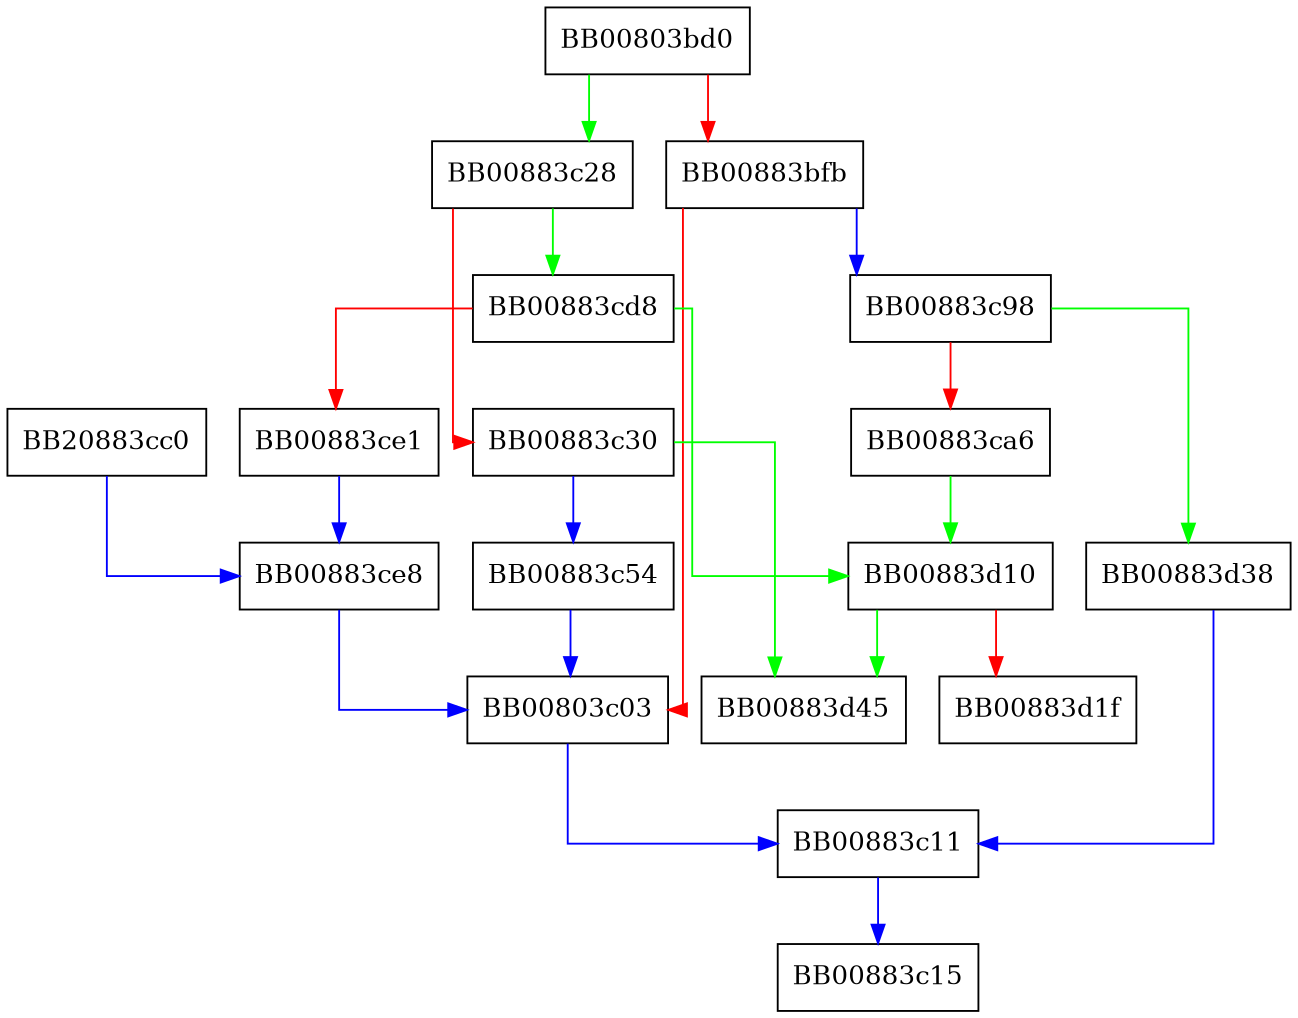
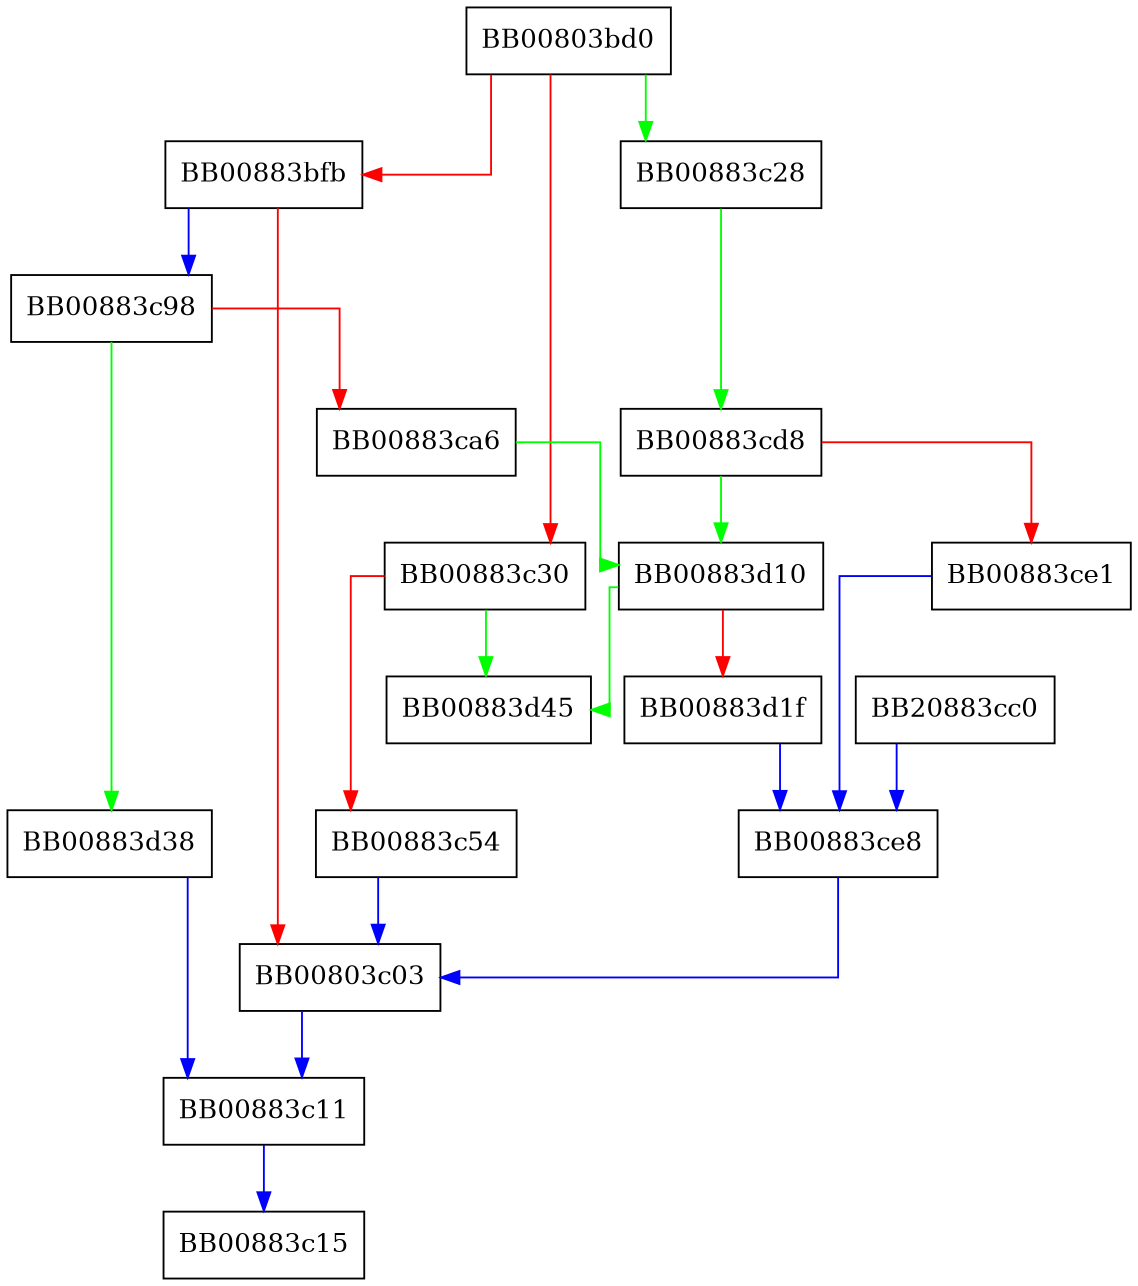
edge "BB00883c28" -> "BB00883c30": now "BB00803bd0" -> "BB00883c30"
edge "BB00883c30" -> "BB00883c54": color blue -> red
edge "BB00883d1f" -> "BB00883ce8": added
